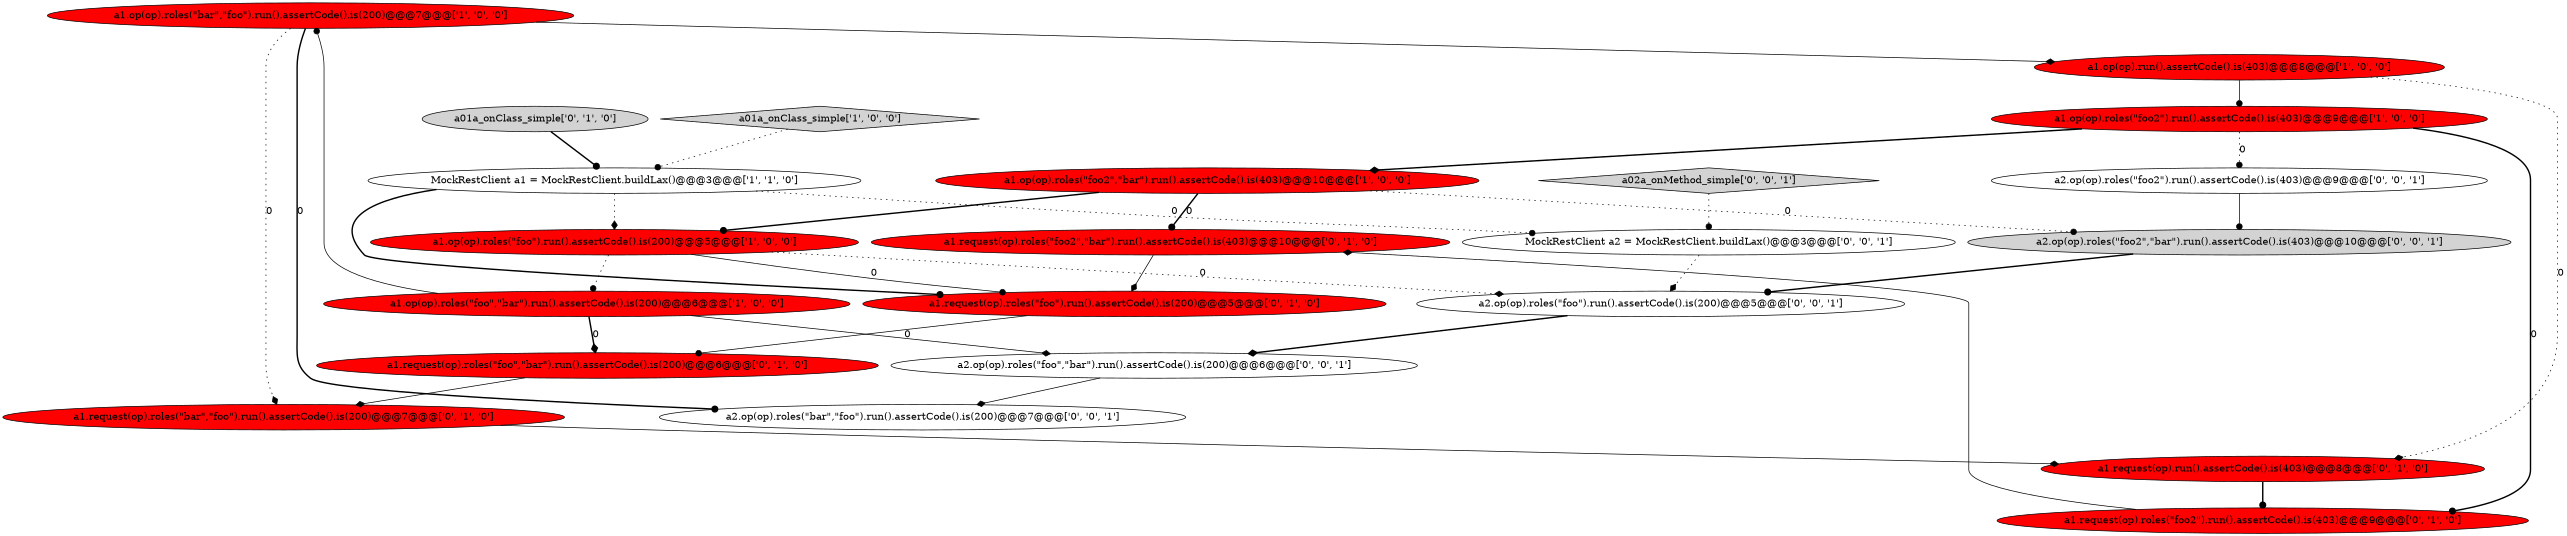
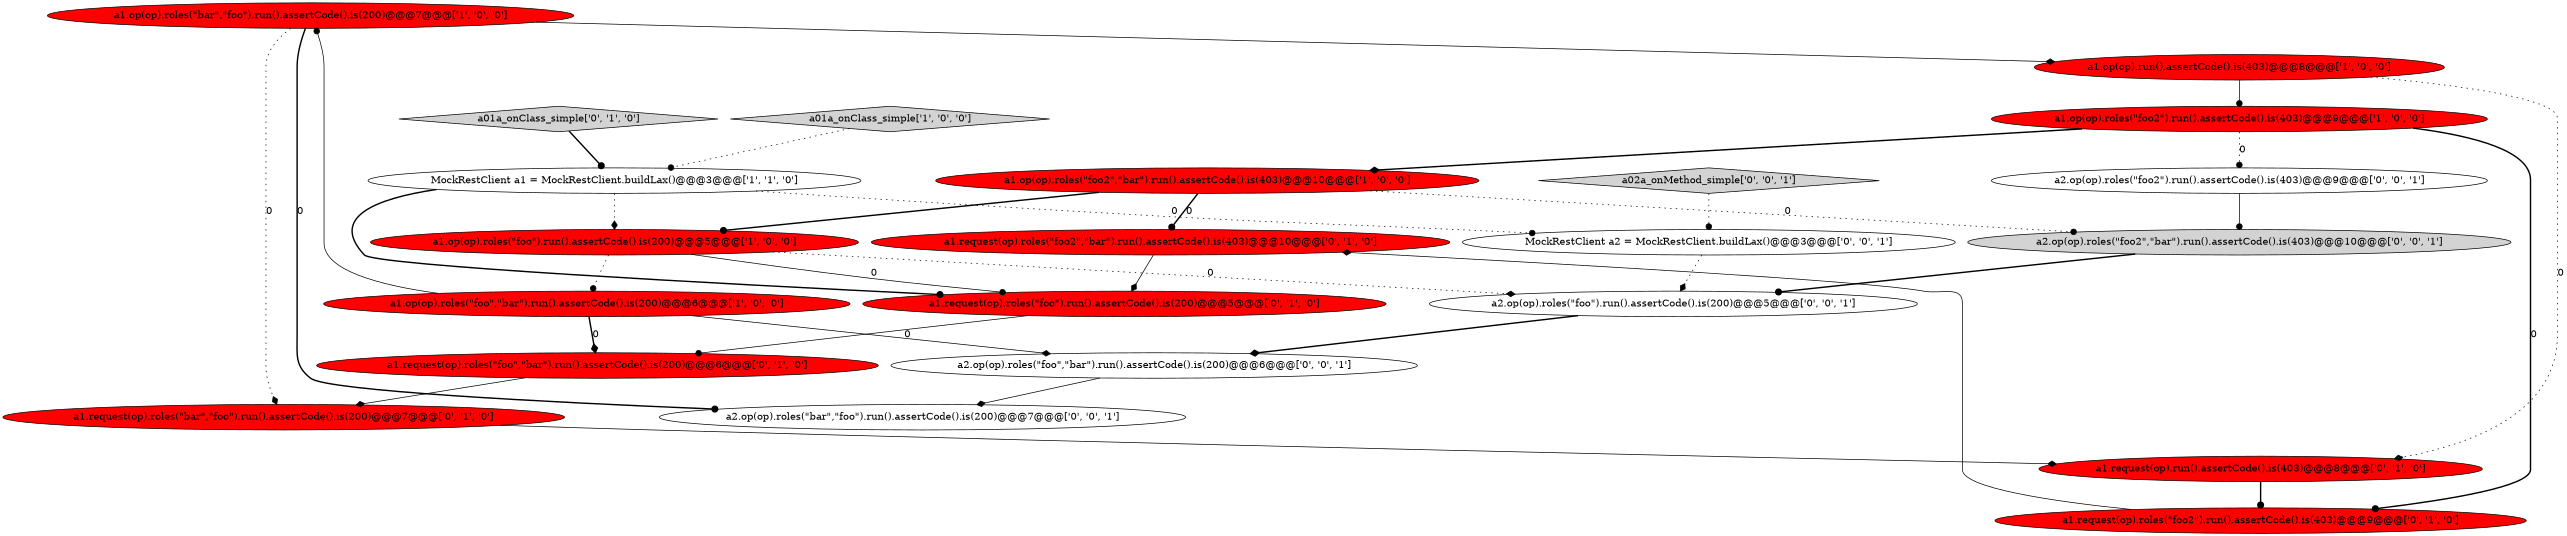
node "a01a_onClass_simple['0', '1', '0']": shape ellipse -> diamond
